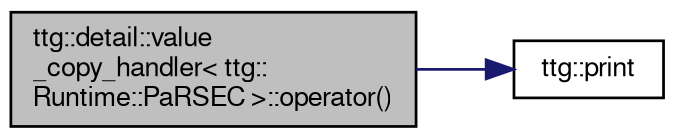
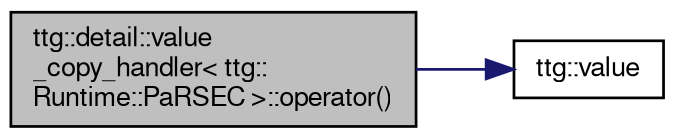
node "ttg::print": label "ttg::print" -> "ttg::value"
